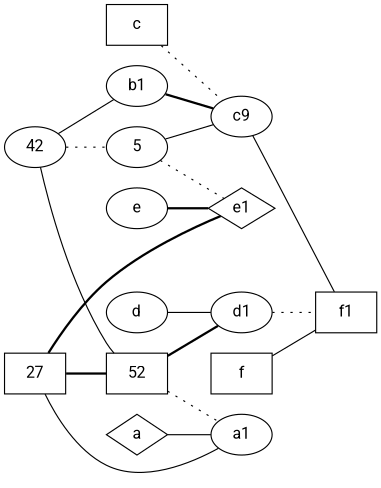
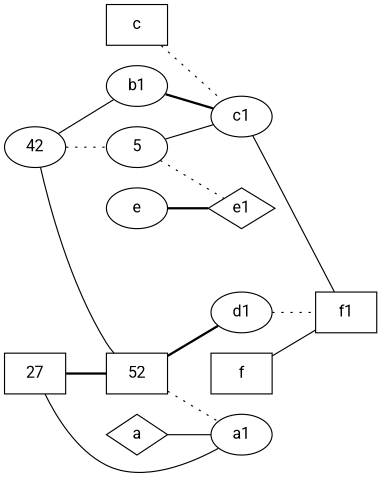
node "c9": label "c9" -> "c1"
edge "e1" -- "27": removed
node "d": removed
